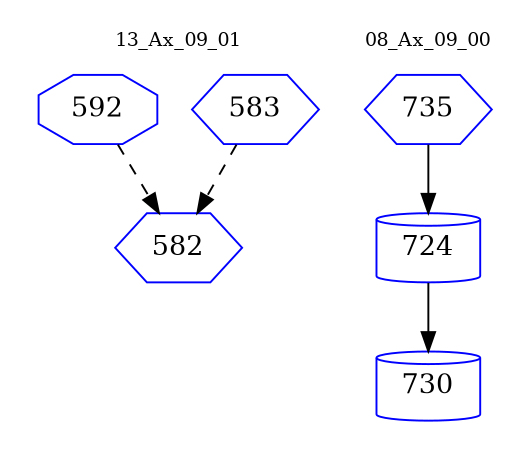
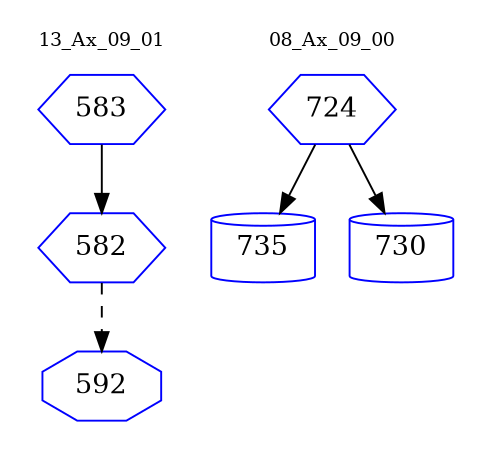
node "735": shape hexagon -> cylinder
edge "735" -> "724": reversed
edge "583" -> "582": style dashed -> solid
edge "592" -> "582": reversed
node "724": shape cylinder -> hexagon
